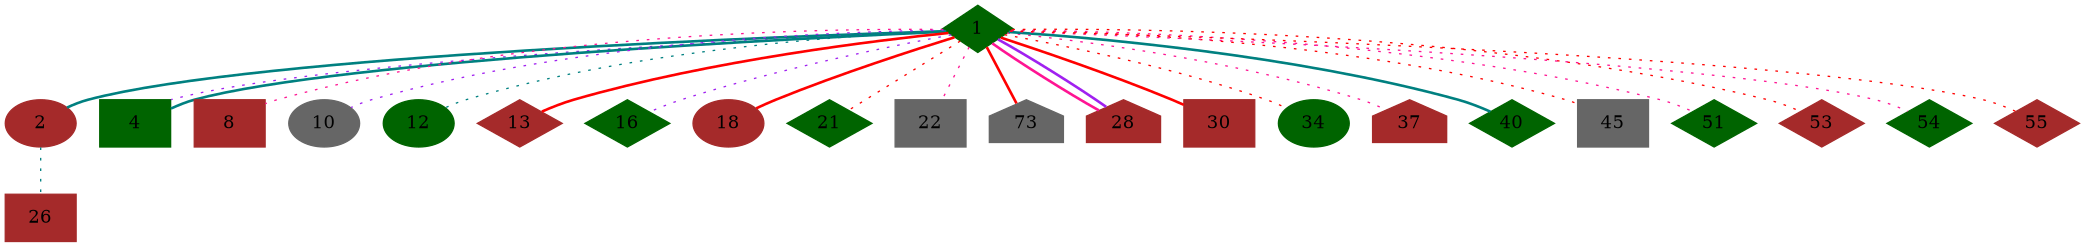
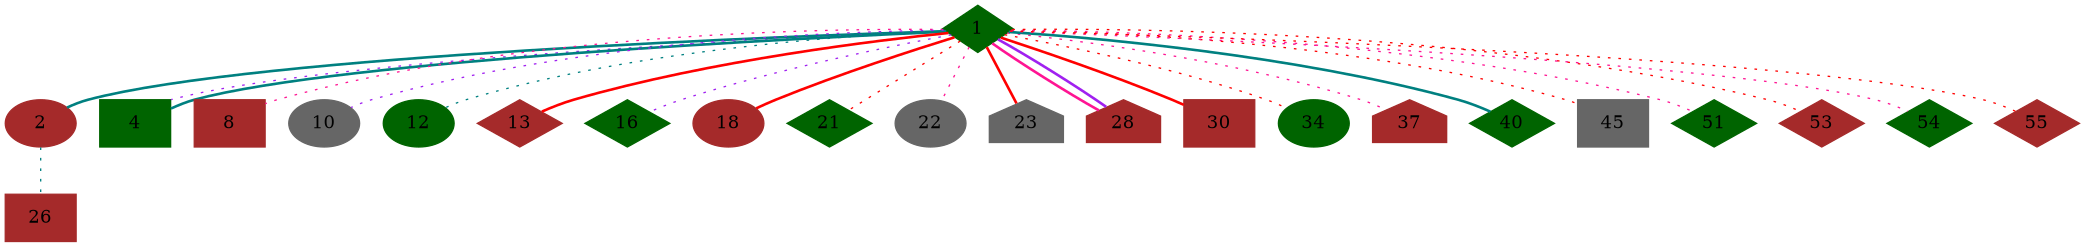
node "22": shape box -> ellipse
node "73": label "73" -> "23"
